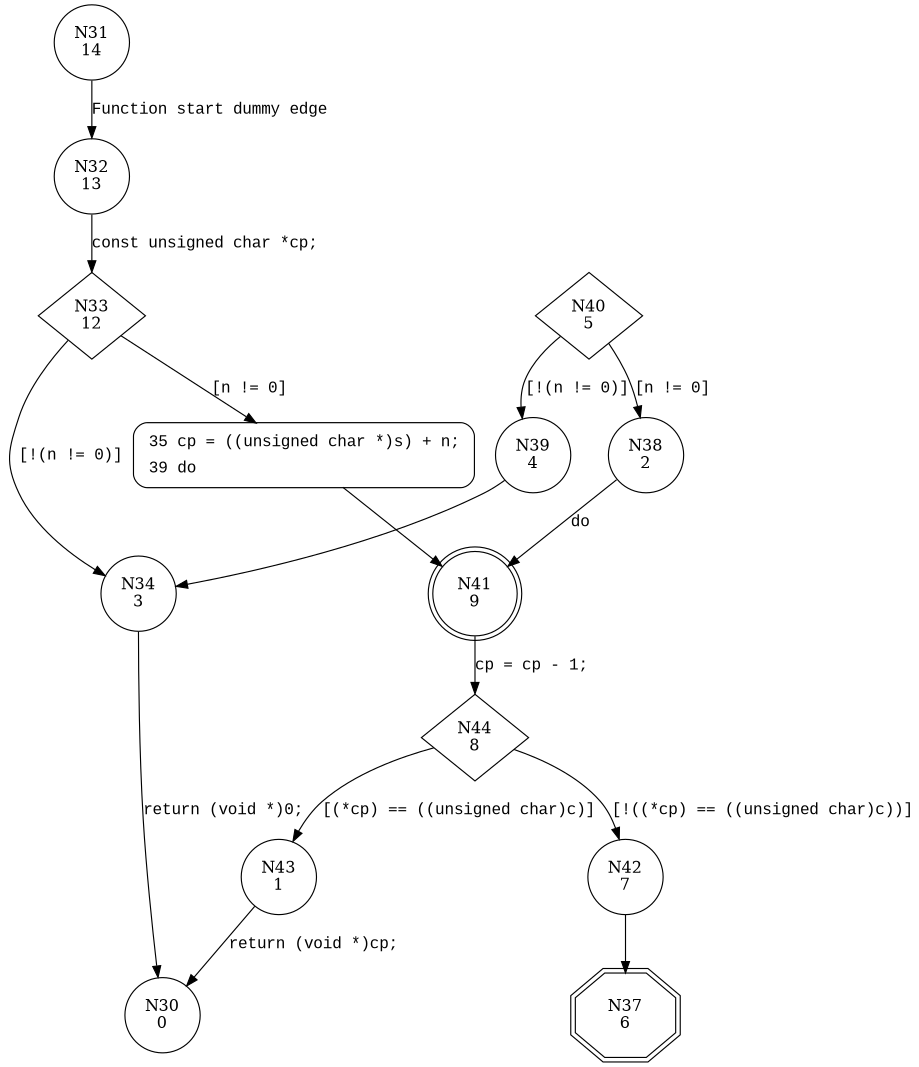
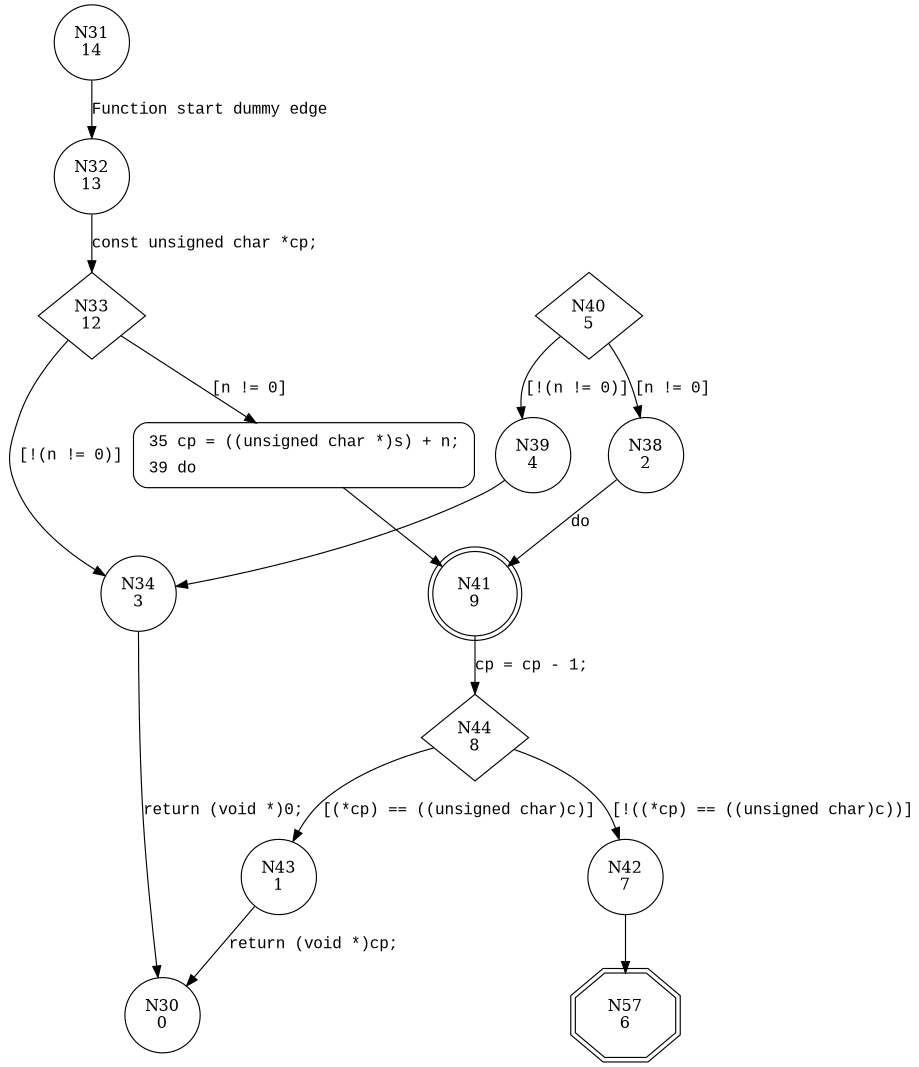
node "N37 6": label "N37 6" -> "N57 6"
